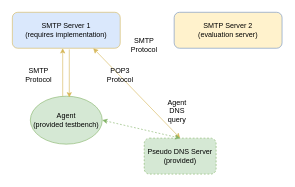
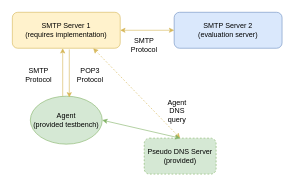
node "SMTP Server 1 (requires implementation)": fillcolor #dae8fc -> #fff2cc
edge "SMTP Server 1 (requires implementation)" -- "SMTP Server 2 (evaluation server)": added
node "SMTP Server 2 (evaluation server)": fillcolor #fff2cc -> #dae8fc
edge "SMTP Server 1 (requires implementation)" -- "Pseudo DNS Server (provided)": style solid -> dashed
node "POP3 Protocol": moved (120, 75) -> (90, 75)
edge "Agent (provided testbench)" -- "Pseudo DNS Server (provided)": style dashed -> solid
